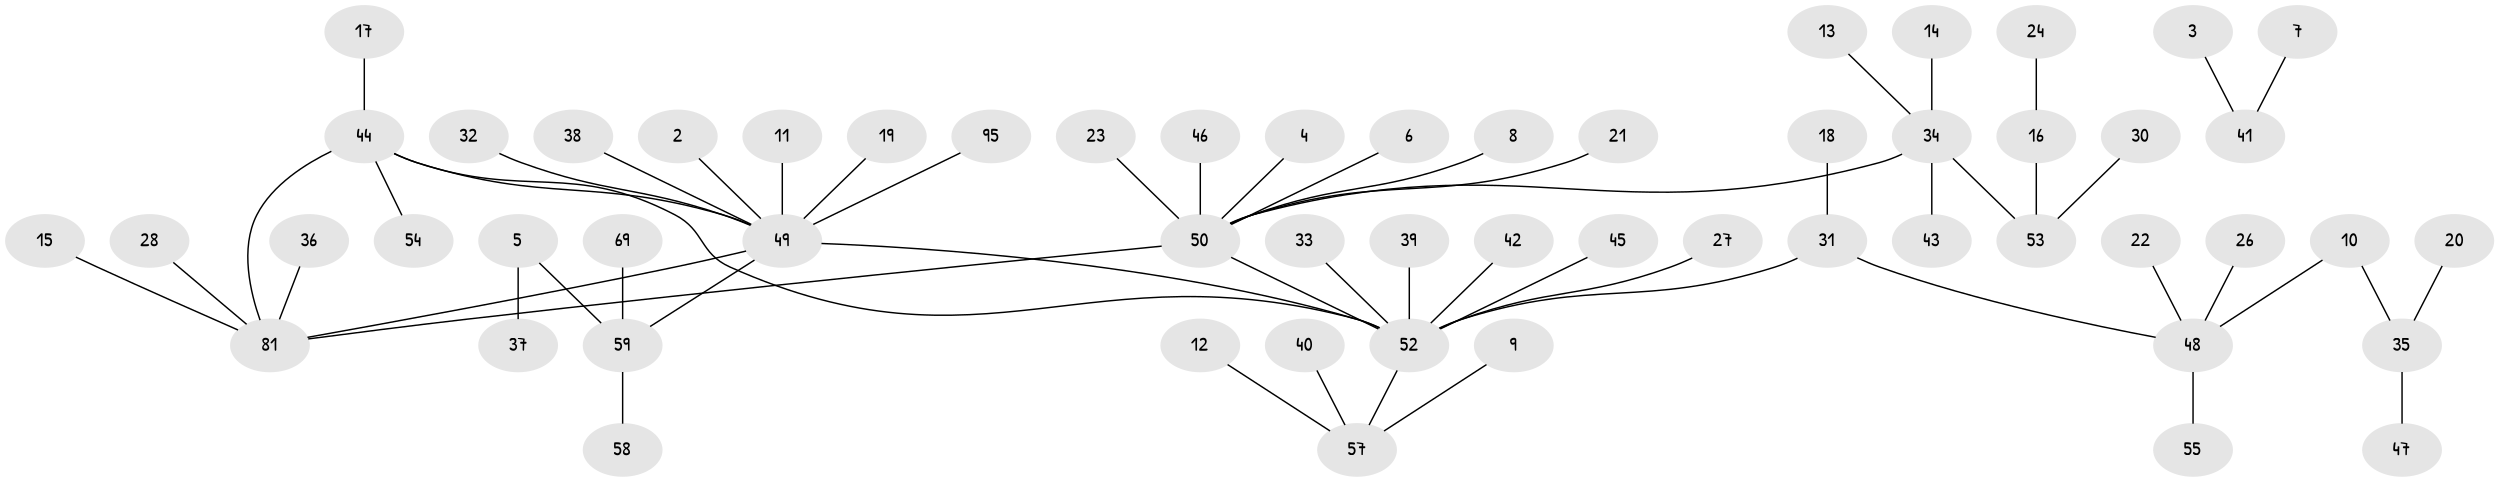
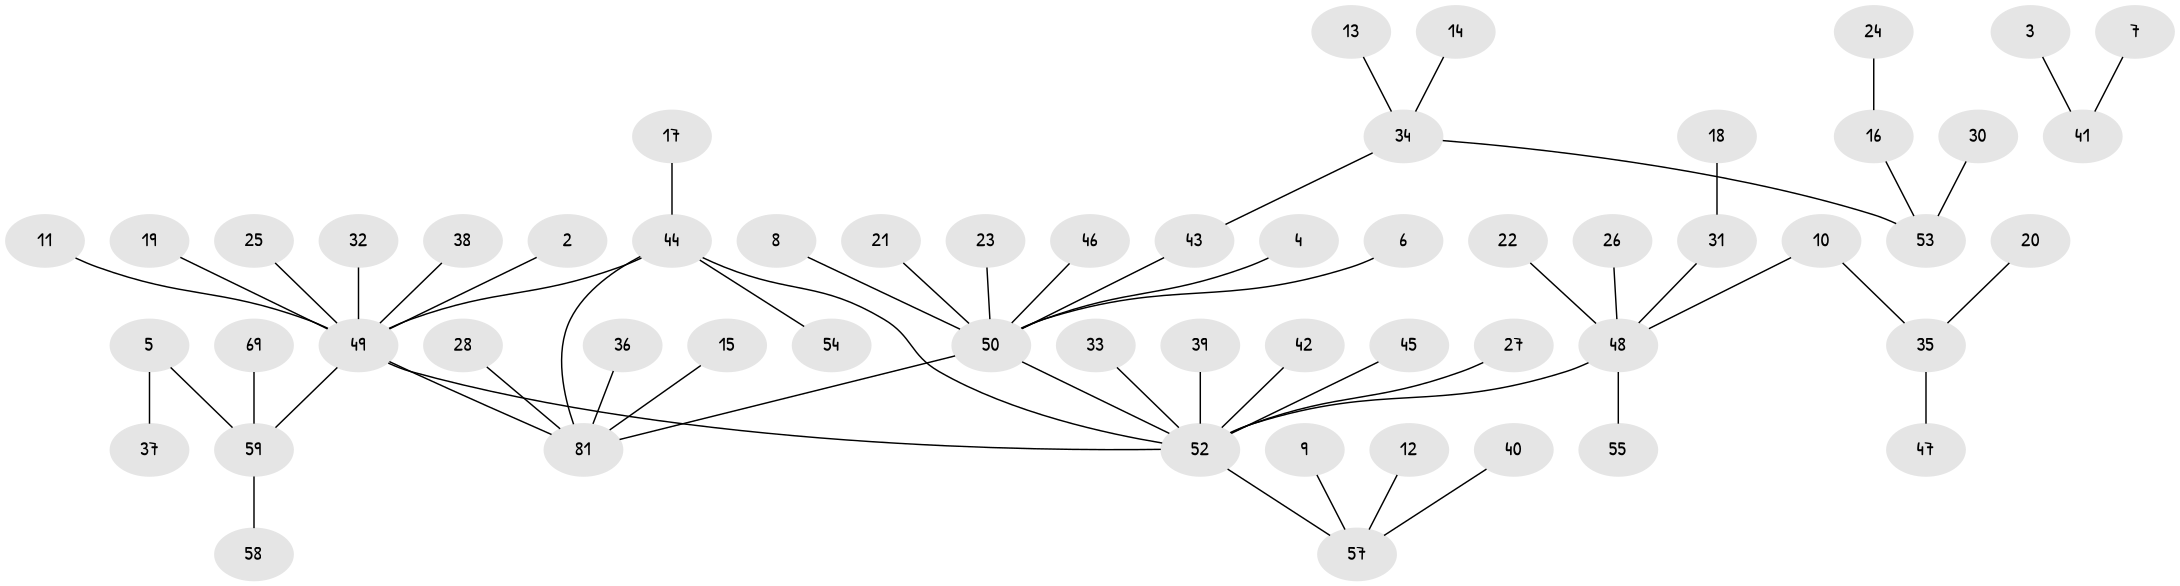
node "95": label "95" -> "25"
edge "34" -- "50": now "43" -- "50"
edge "31" -- "52": now "48" -- "52"
